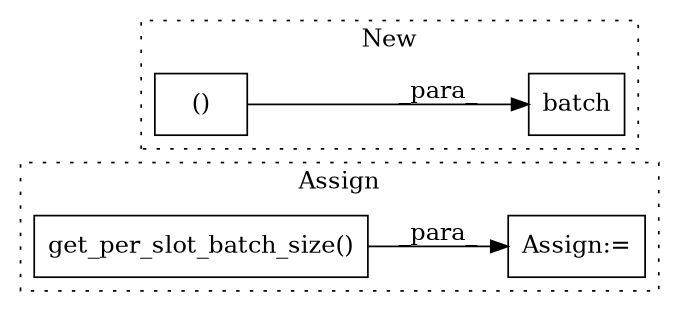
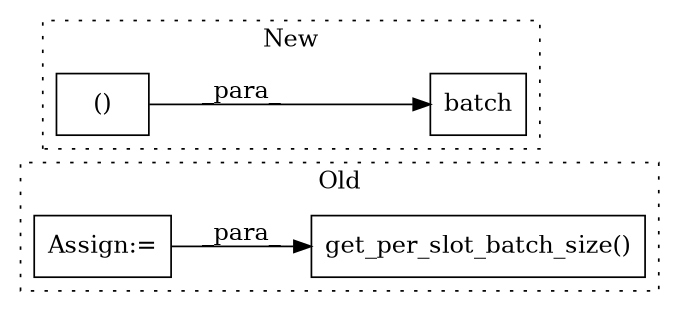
cluster "Assign": label "Assign" -> "Old"
edge "get_per_slot_batch_size()" -> "Assign:=": reversed
